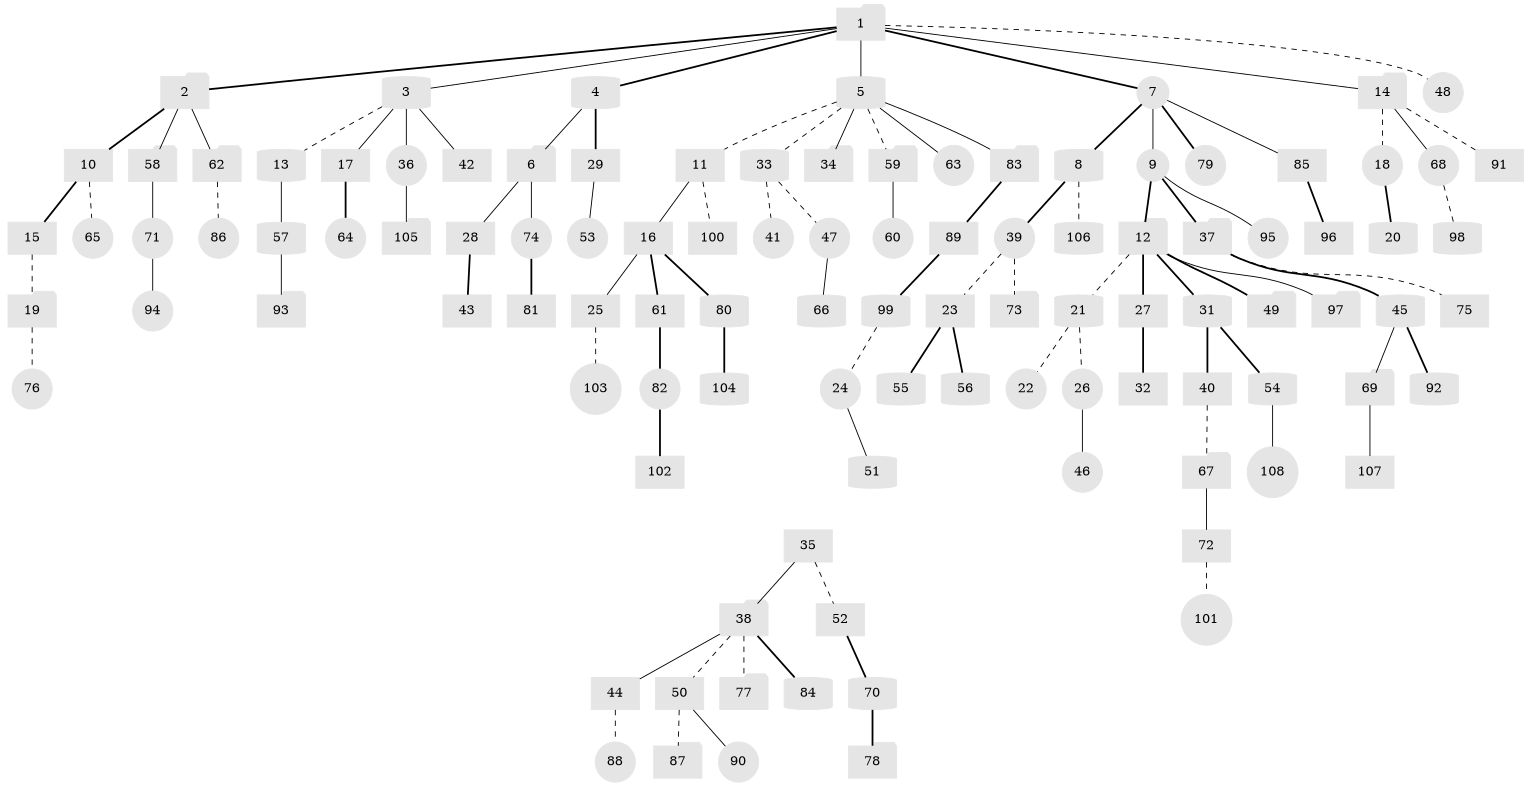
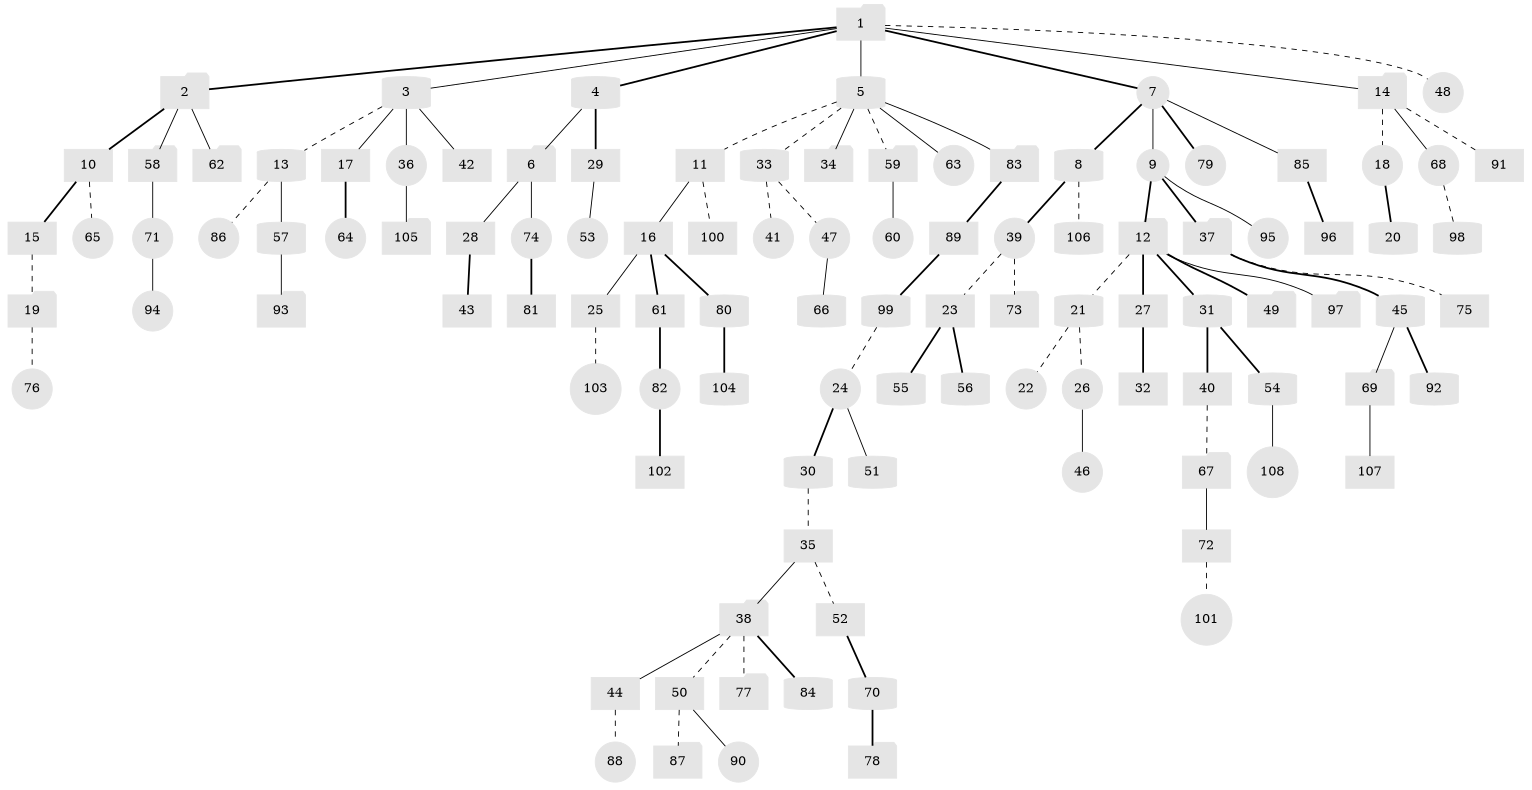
edge "62" -- "86": now "13" -- "86"
node "30": added
